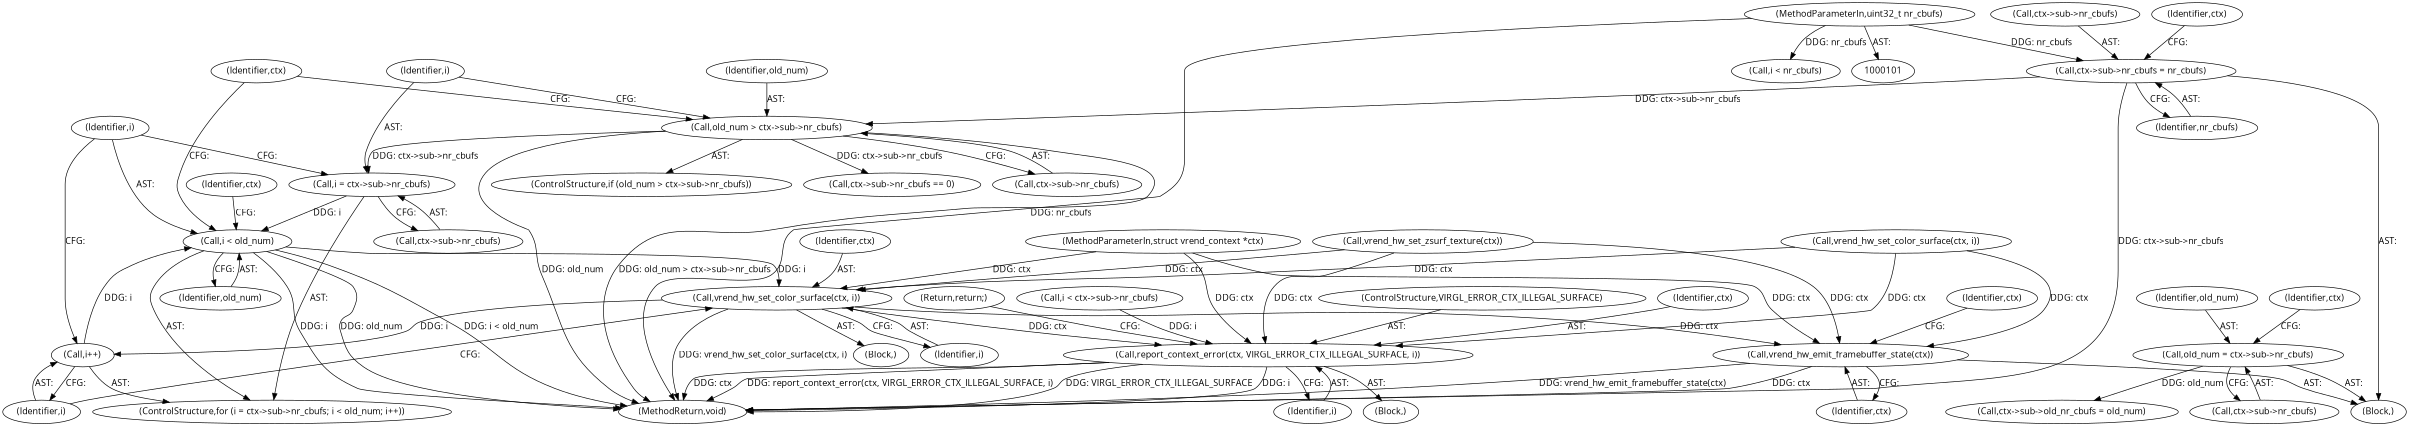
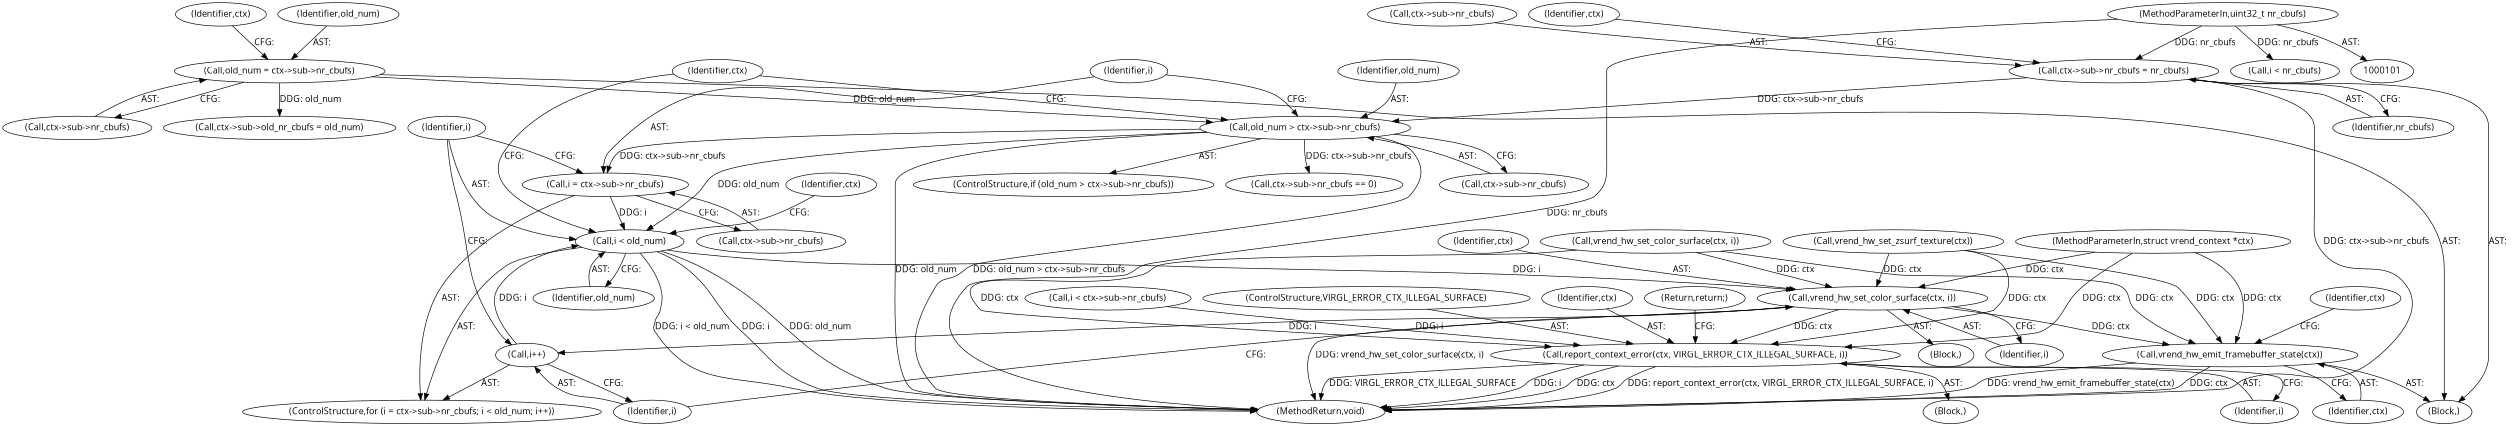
edge "(Call,old_num = ctx->sub->nr_cbufs)" -> "(Call,old_num > ctx->sub->nr_cbufs)": added, label "DDG: old_num"
edge "(Call,old_num > ctx->sub->nr_cbufs)" -> "(Call,i < old_num)": added, label "DDG: old_num"
